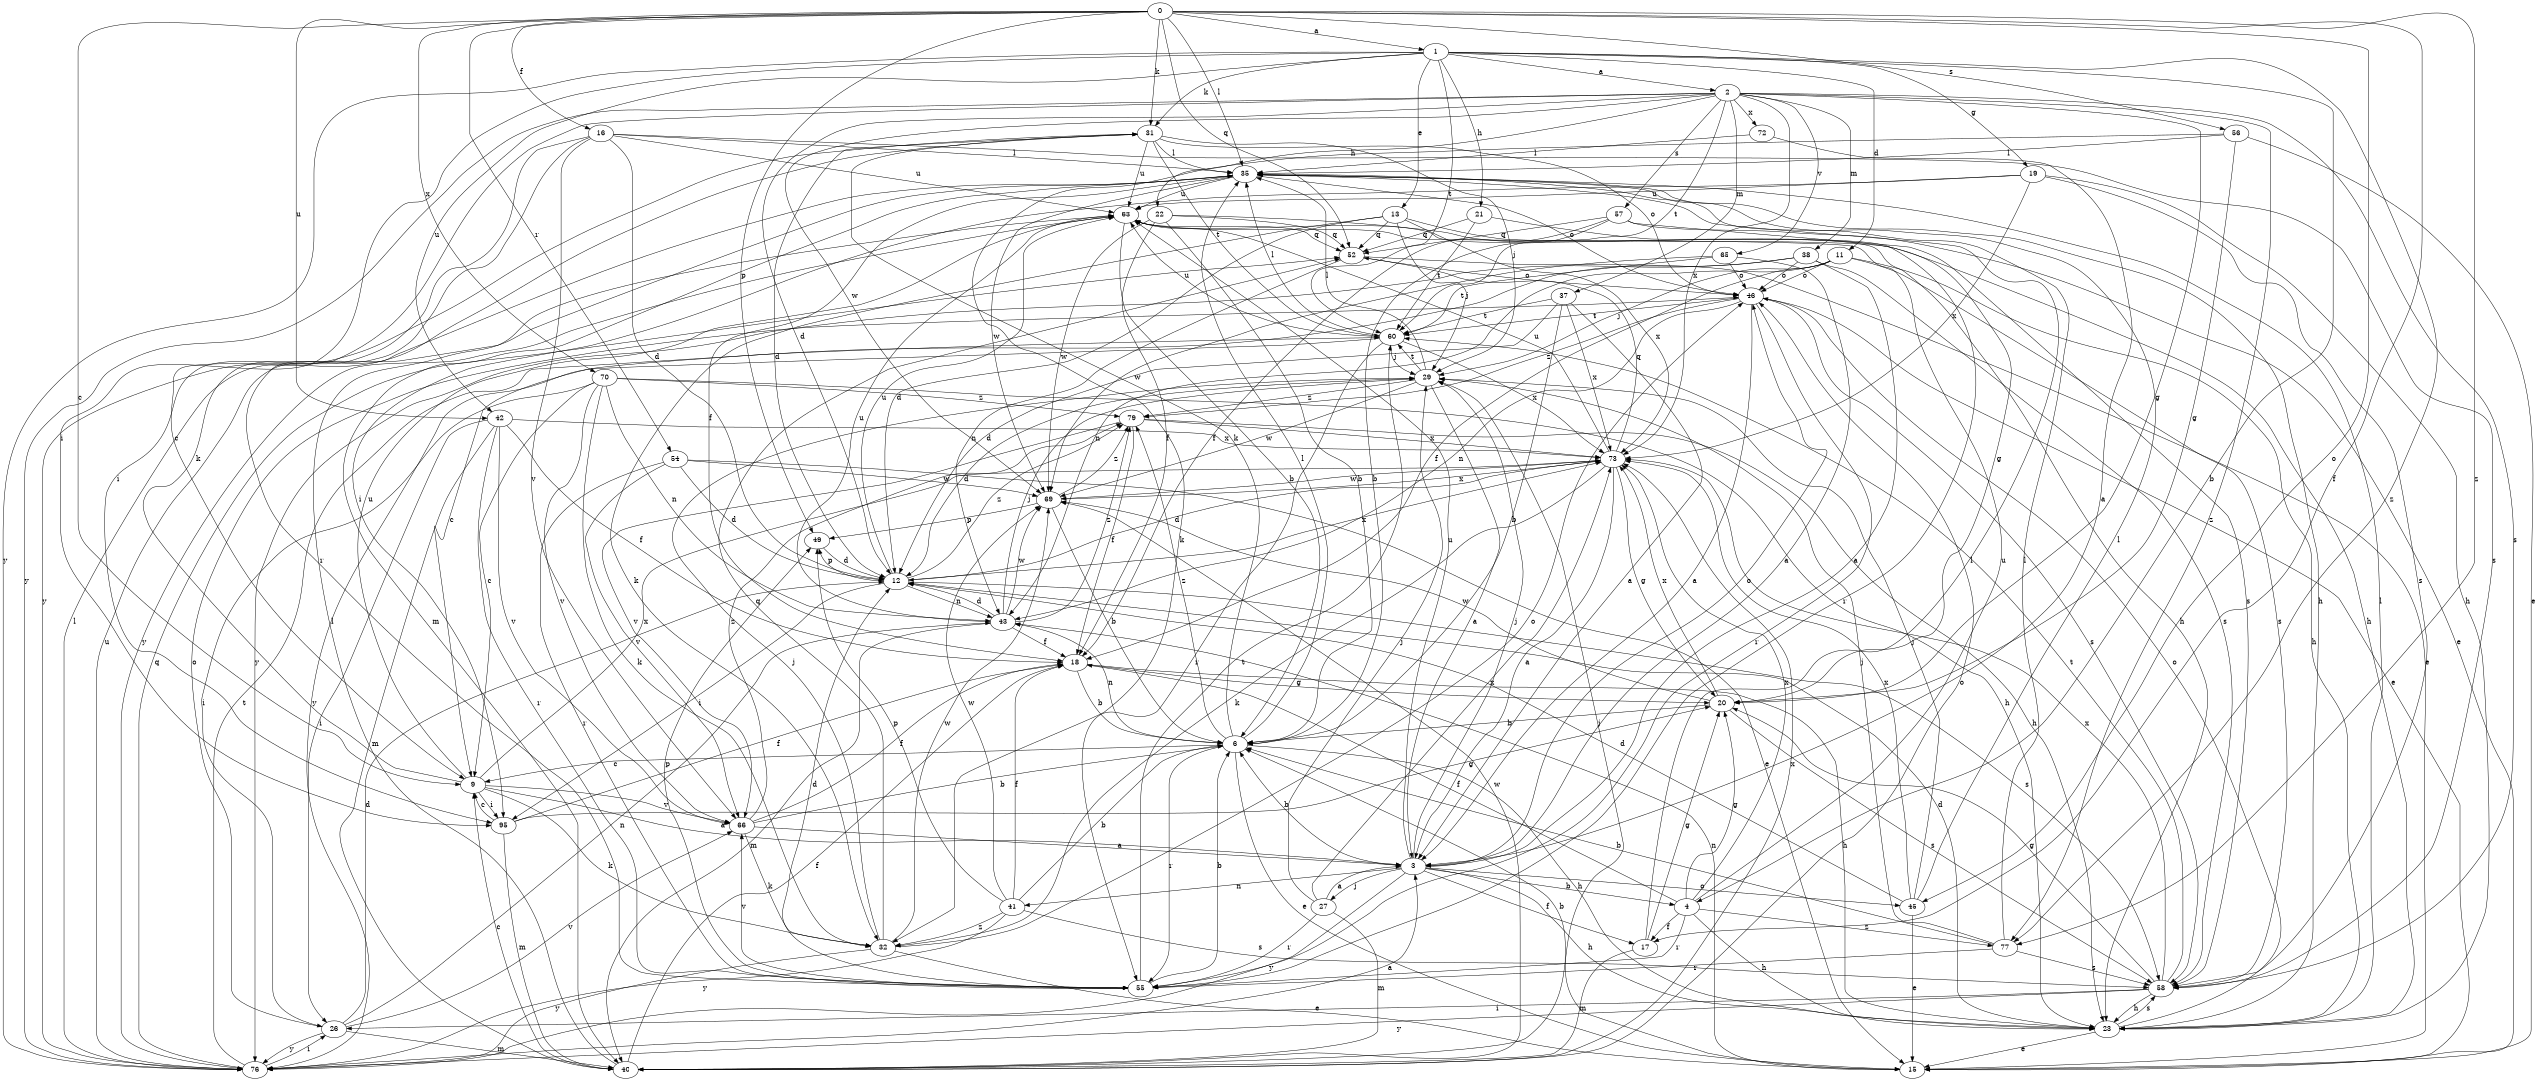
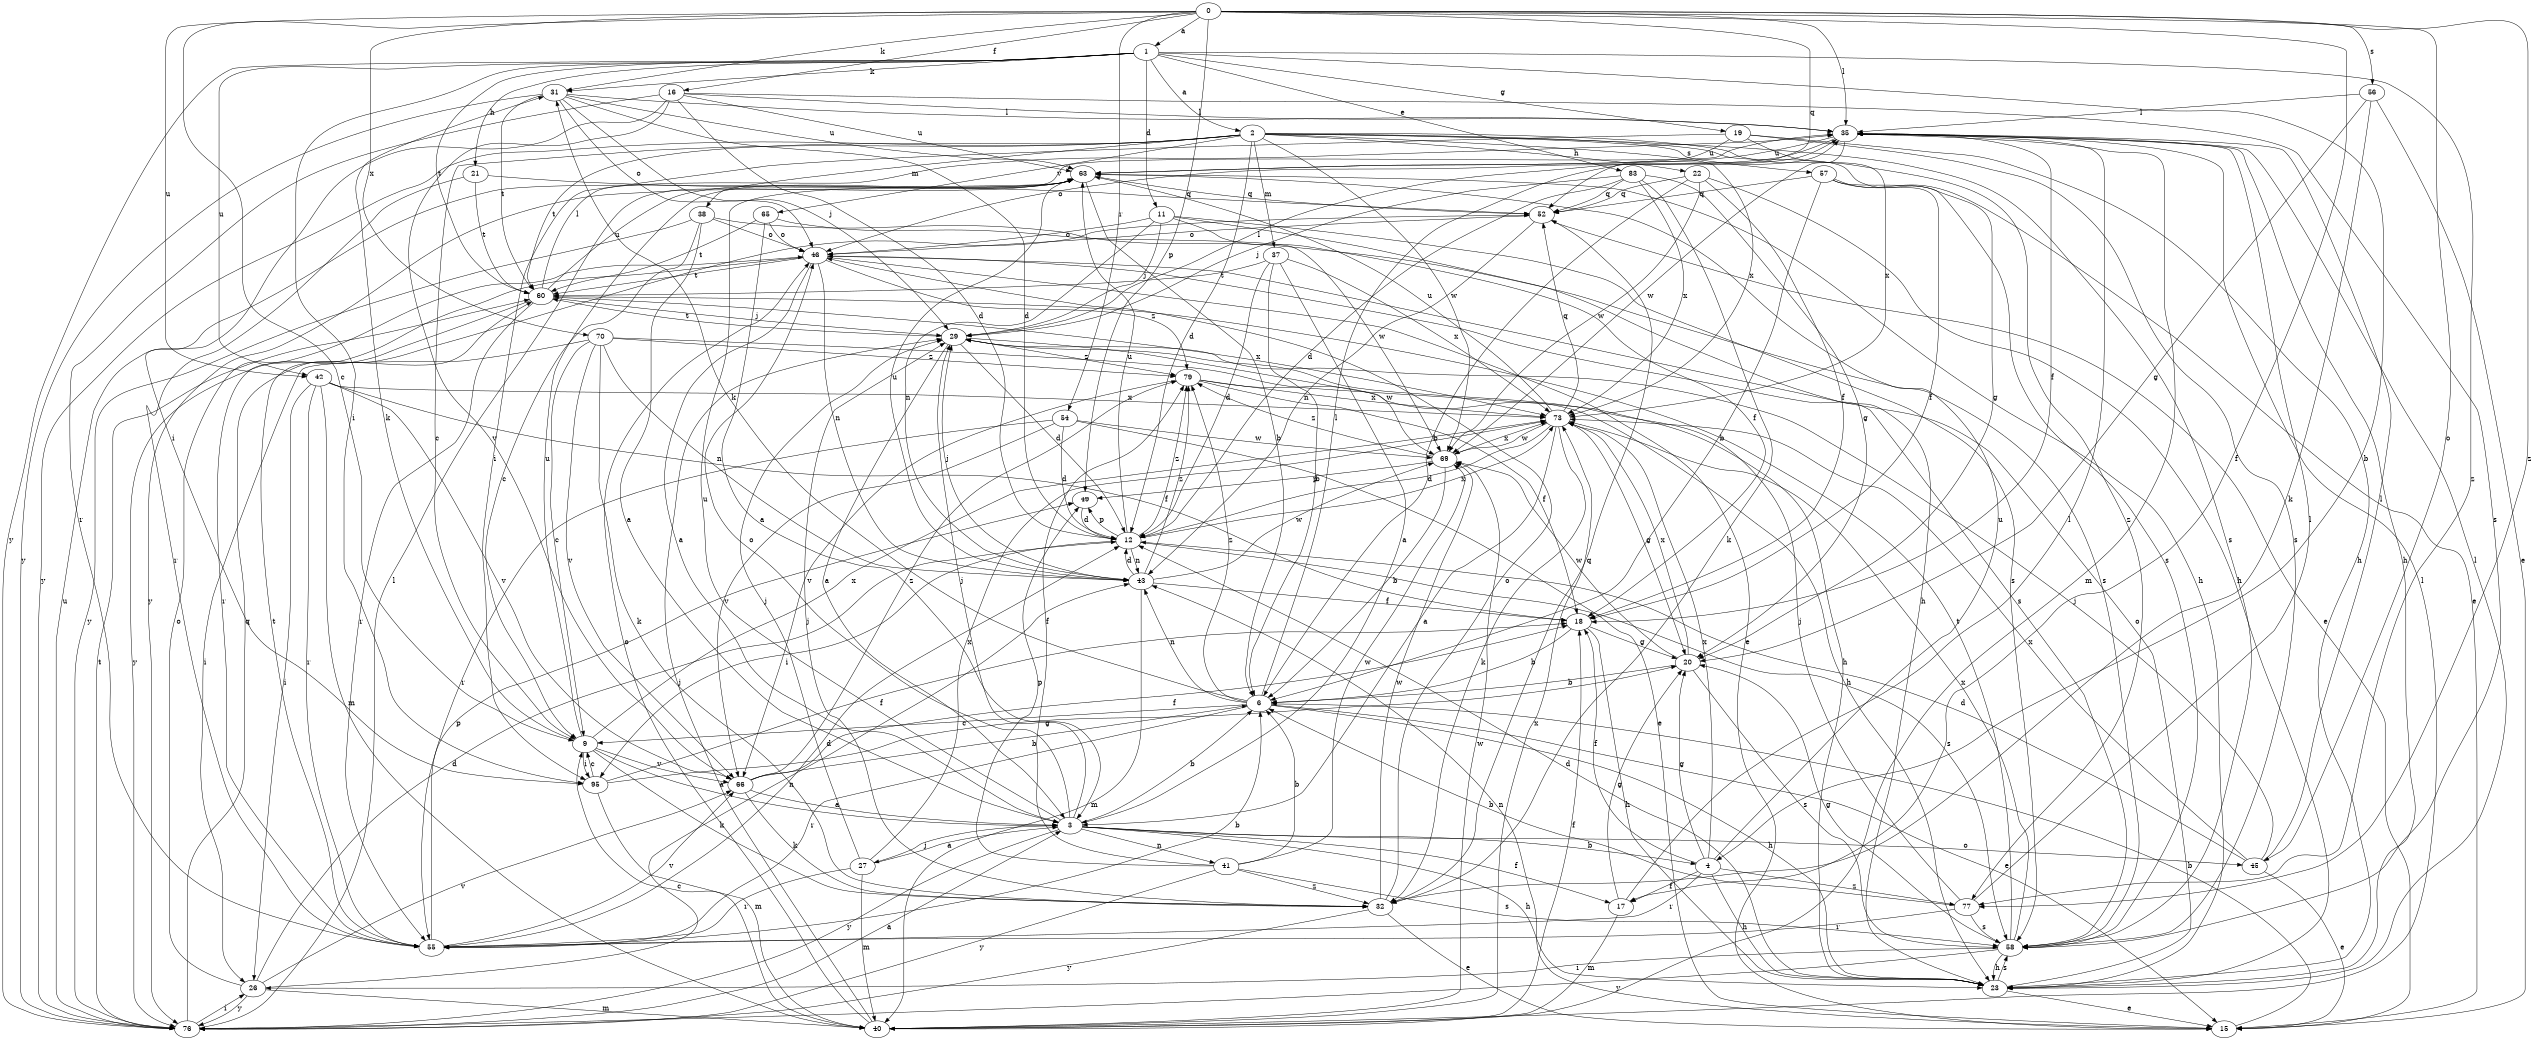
node "72": removed
node "13": label "13" -> "83"
edge "41" -> "18": now "41" -> "79"
